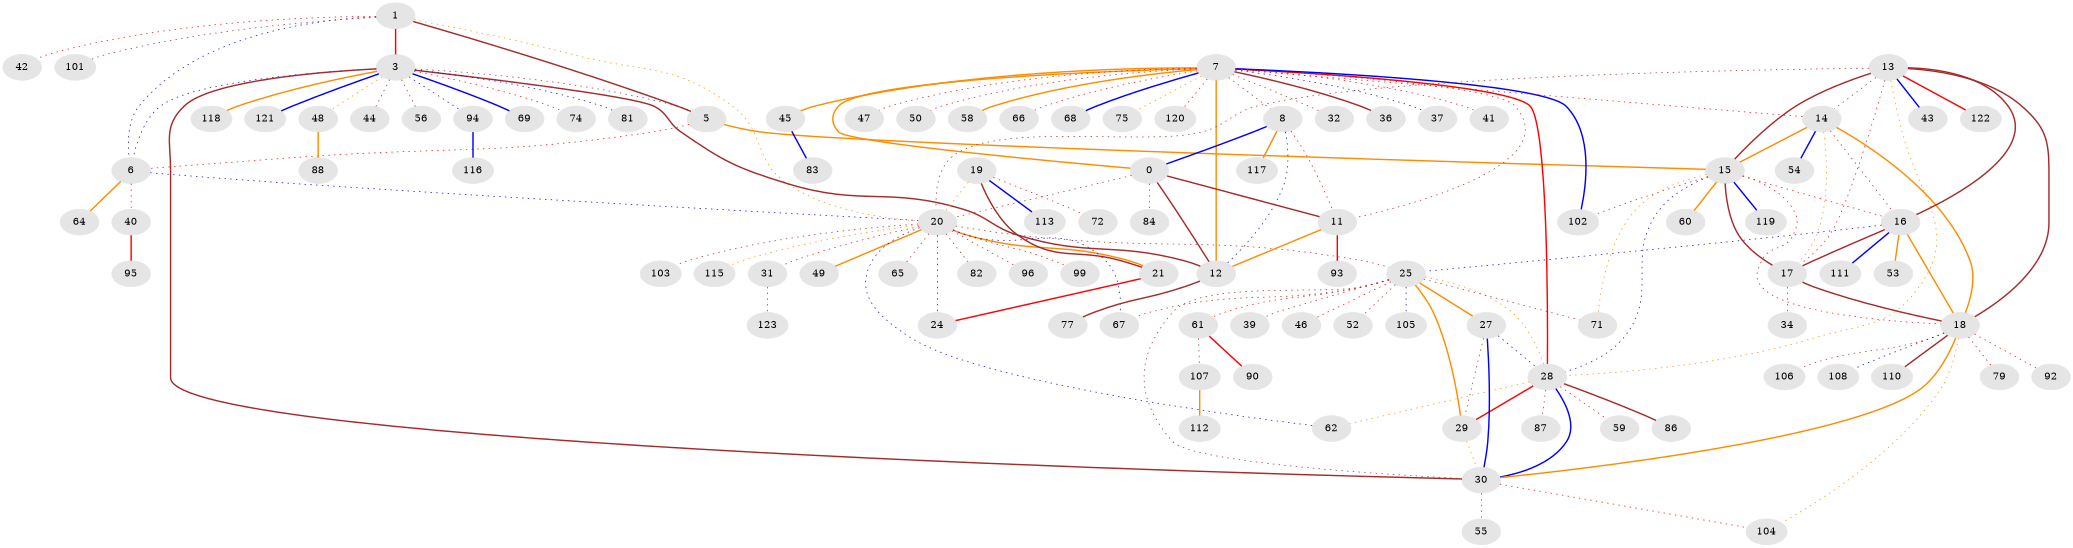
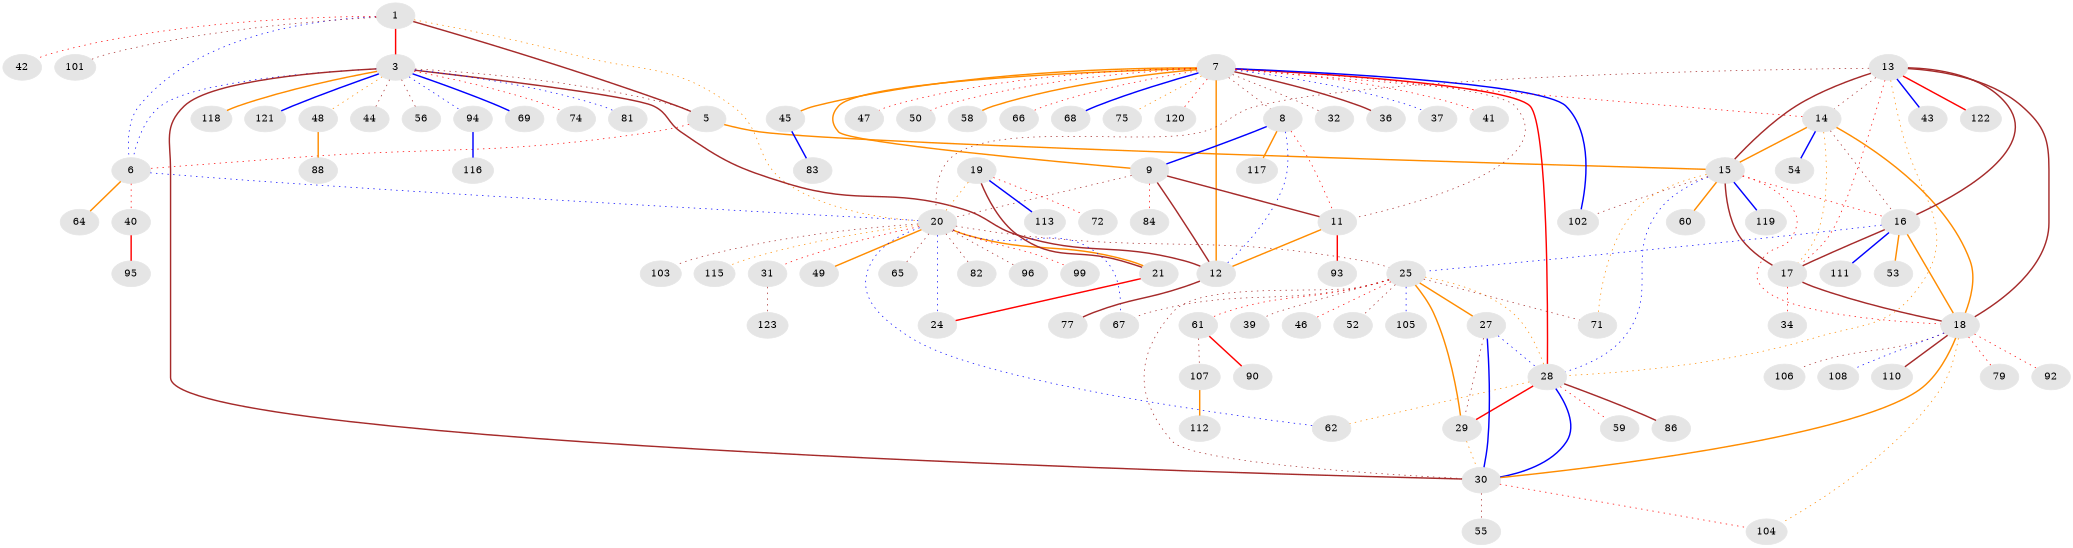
node "0": label "0" -> "9"
node "87": removed
